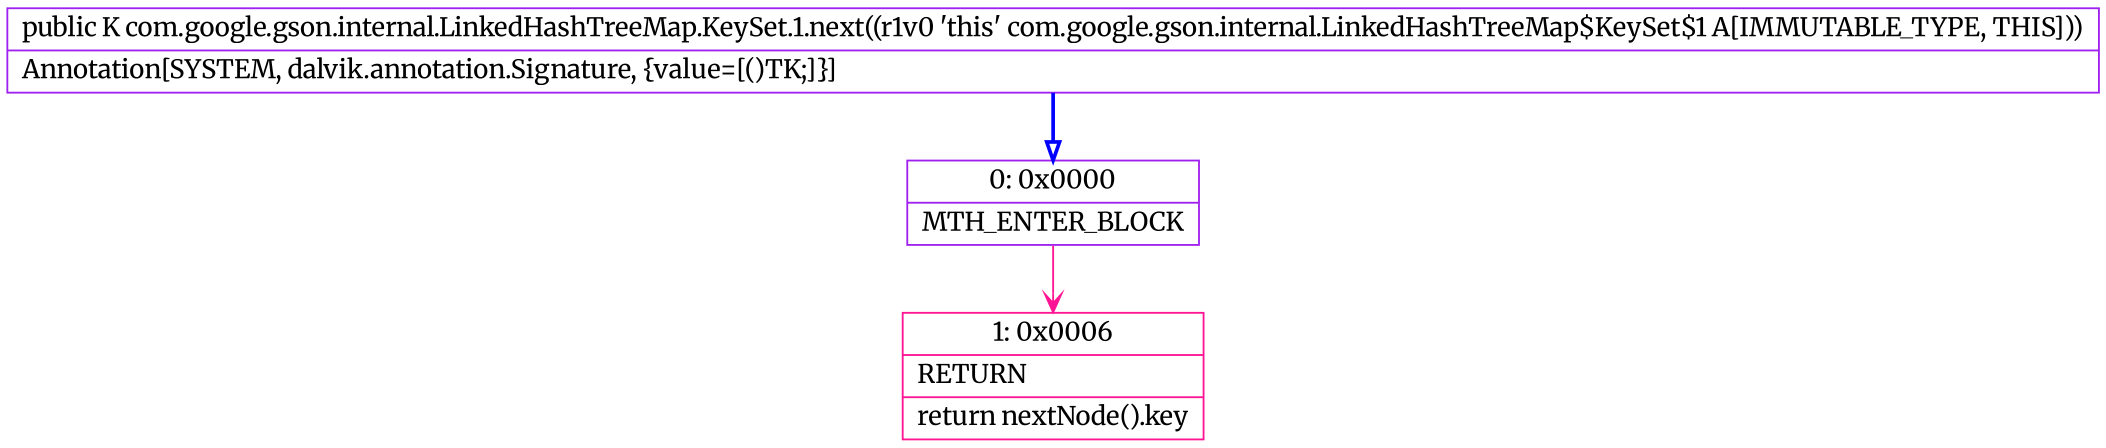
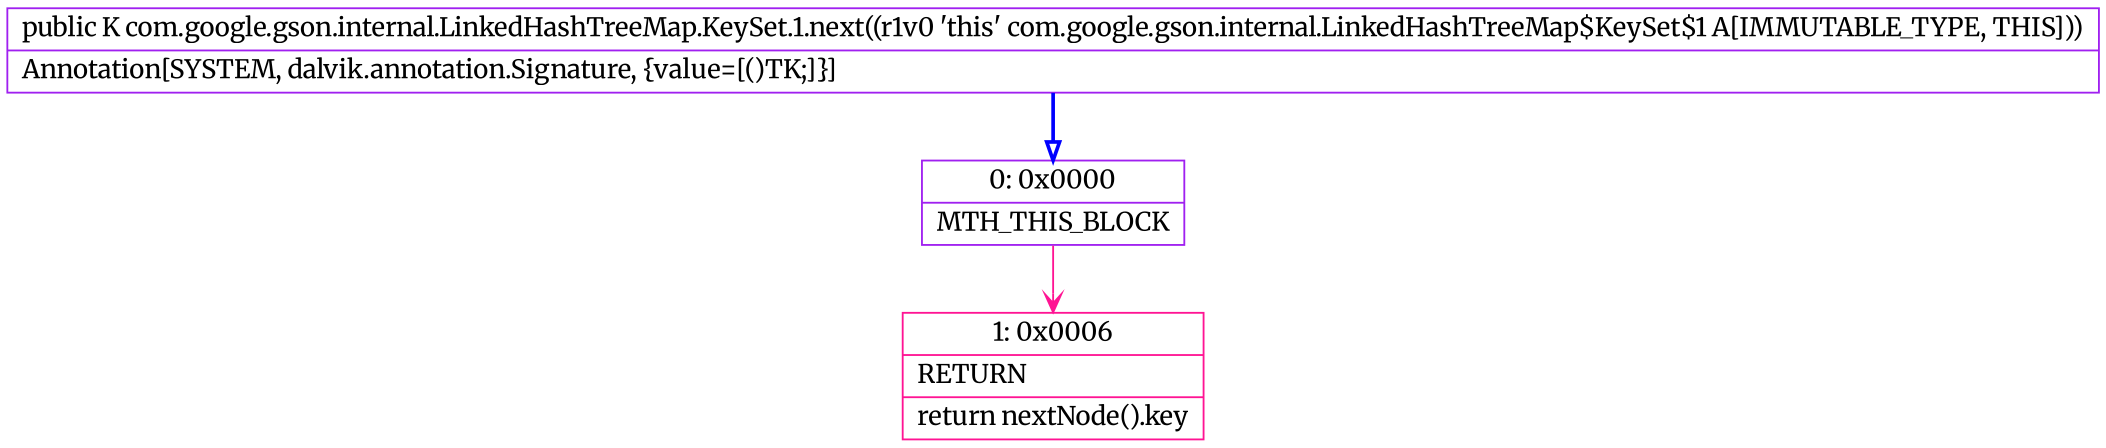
node "0: 0x0000": text "MTH_ENTER_BLOCK" -> "MTH_THIS_BLOCK"
